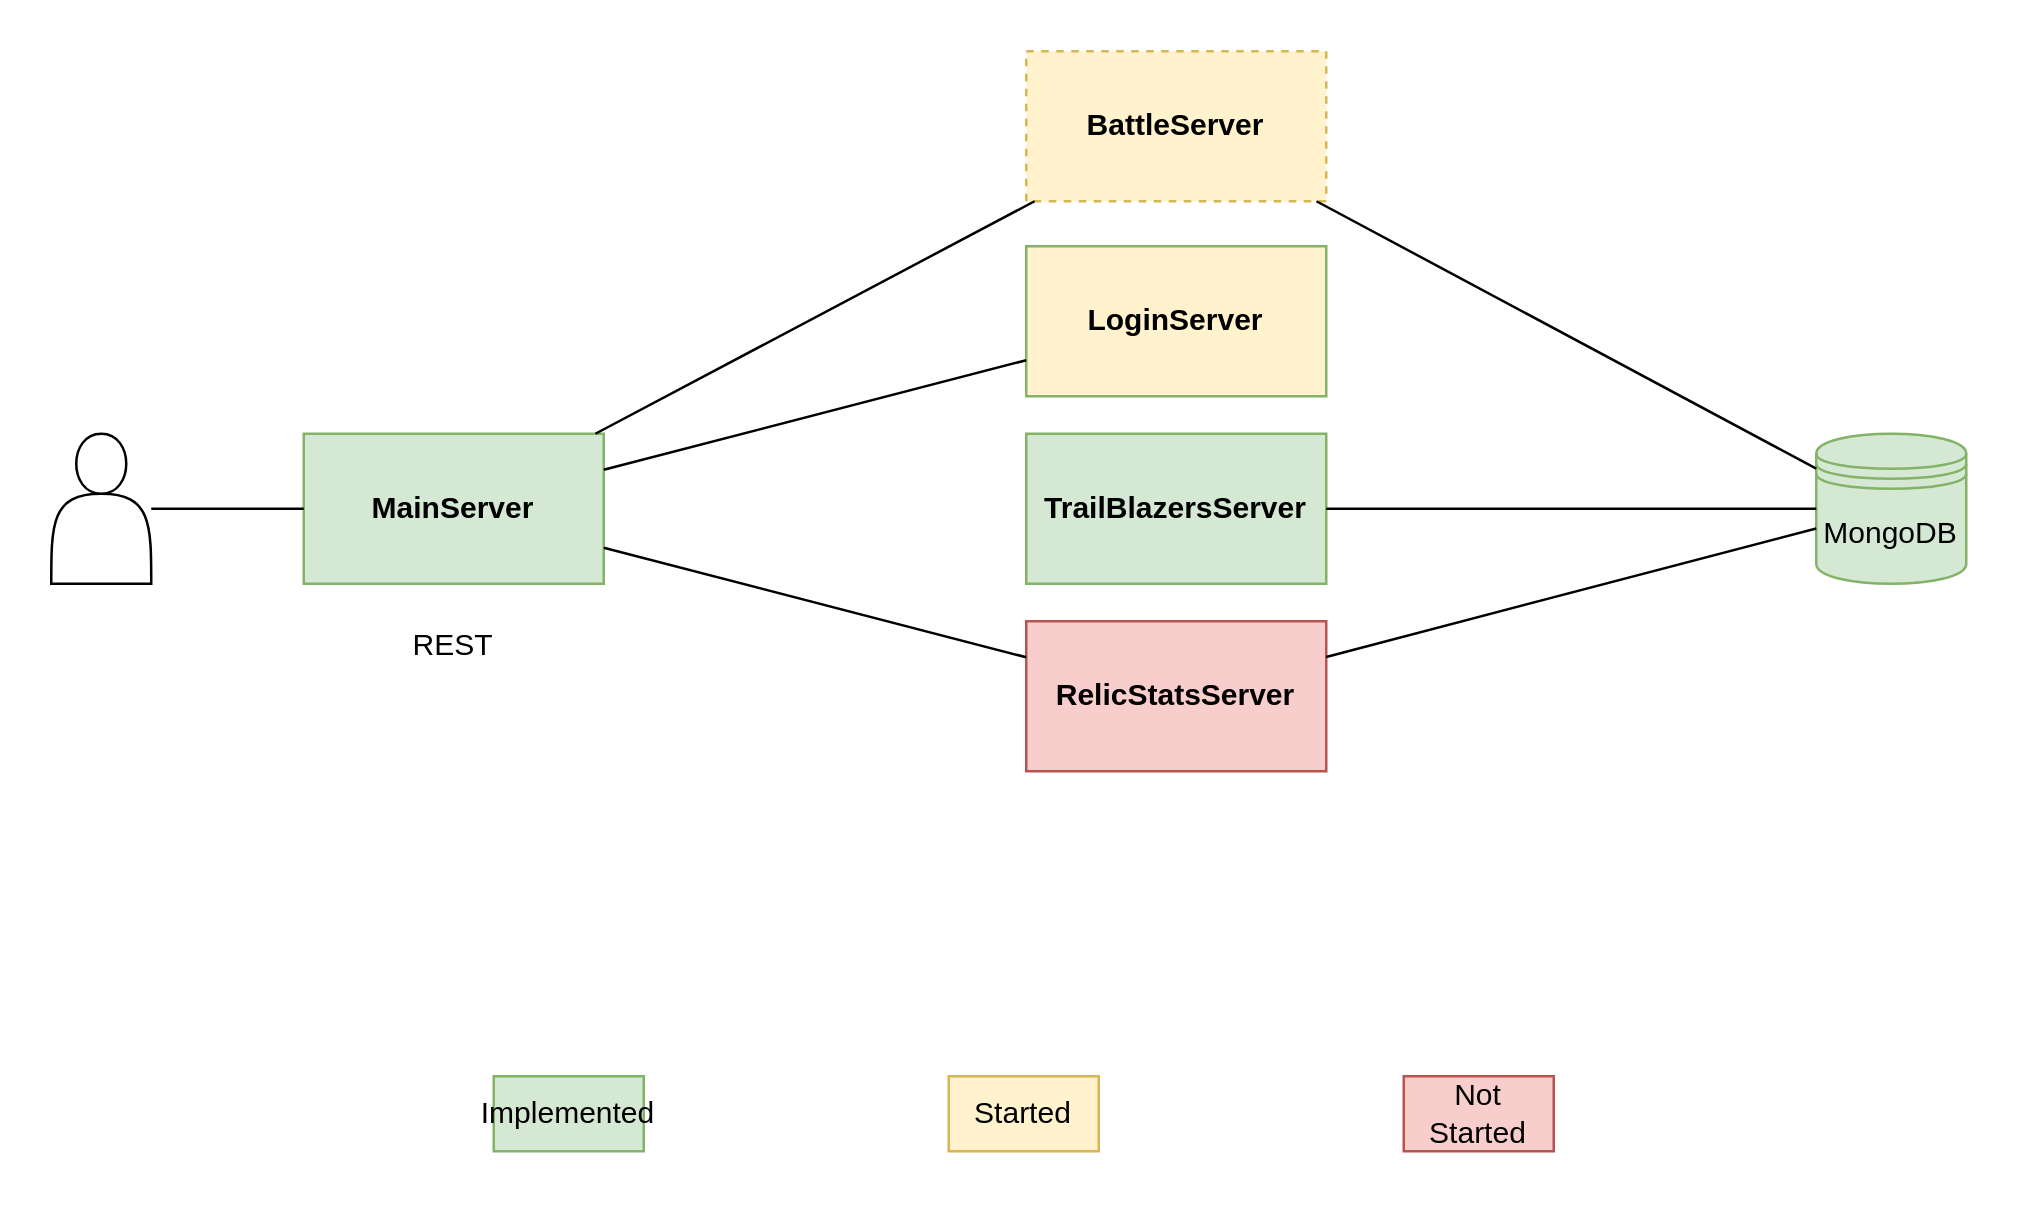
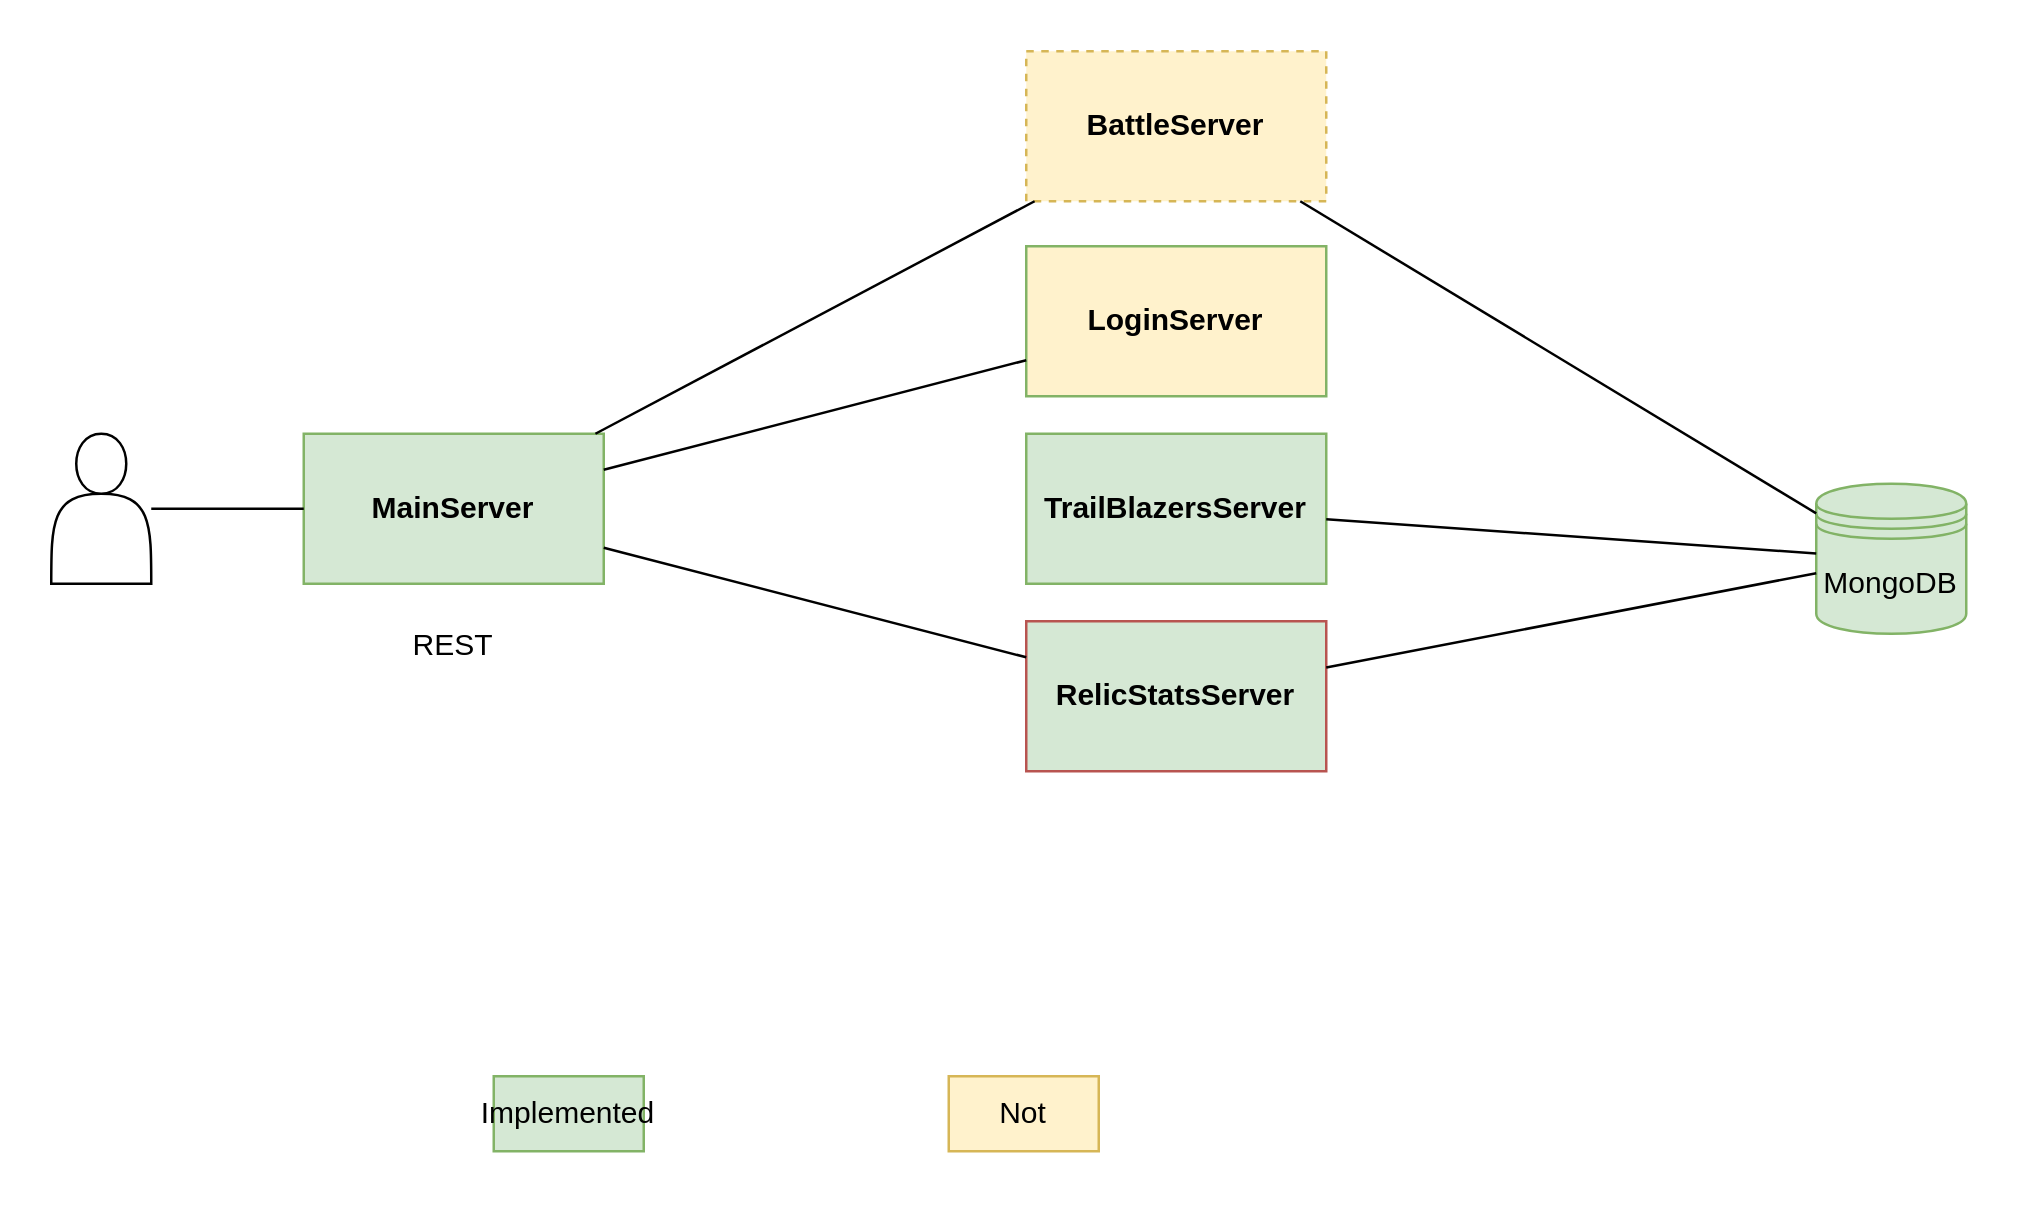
node "MongoDB": moved (1891, 509) -> (1891, 559)
node "RelicStatsServer": fillcolor #f8cecc -> #d5e8d4
node "Started": label "Started" -> "Not"
node "Not Started": removed
